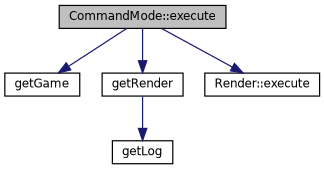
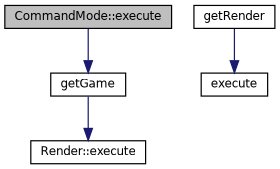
edge "CommandMode::execute" -> "getRender": removed
edge "CommandMode::execute" -> "Render::execute": now "getGame" -> "Render::execute"
node "getLog": label "getLog" -> "execute"
